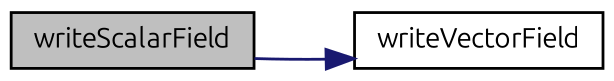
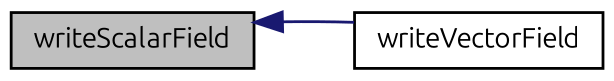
edge "writeScalarField" -> "writeVectorField": reversed
